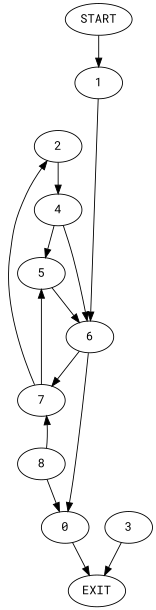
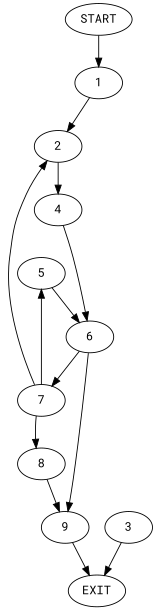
edge "1" -> "6": now "1" -> "2"
edge "4" -> "5": removed
edge "8" -> "7": reversed
node "0": label "0" -> "9"
